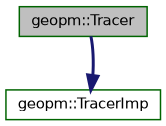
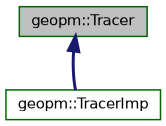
edge "geopm::Tracer" -> "geopm::TracerImp": reversed
